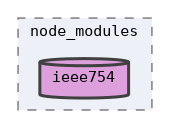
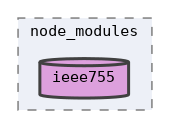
node "ieee754": label "ieee754" -> "ieee755"
